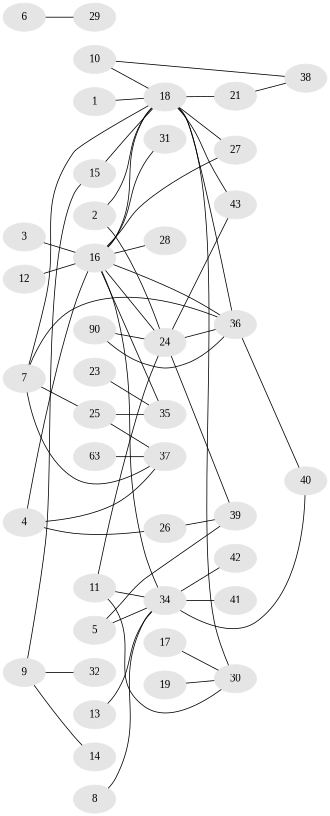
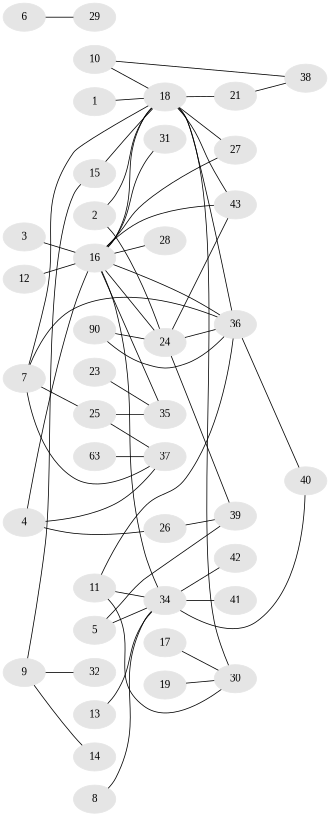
edge "43" -- "16": added
edge "24" -- "11": now "36" -- "11"
